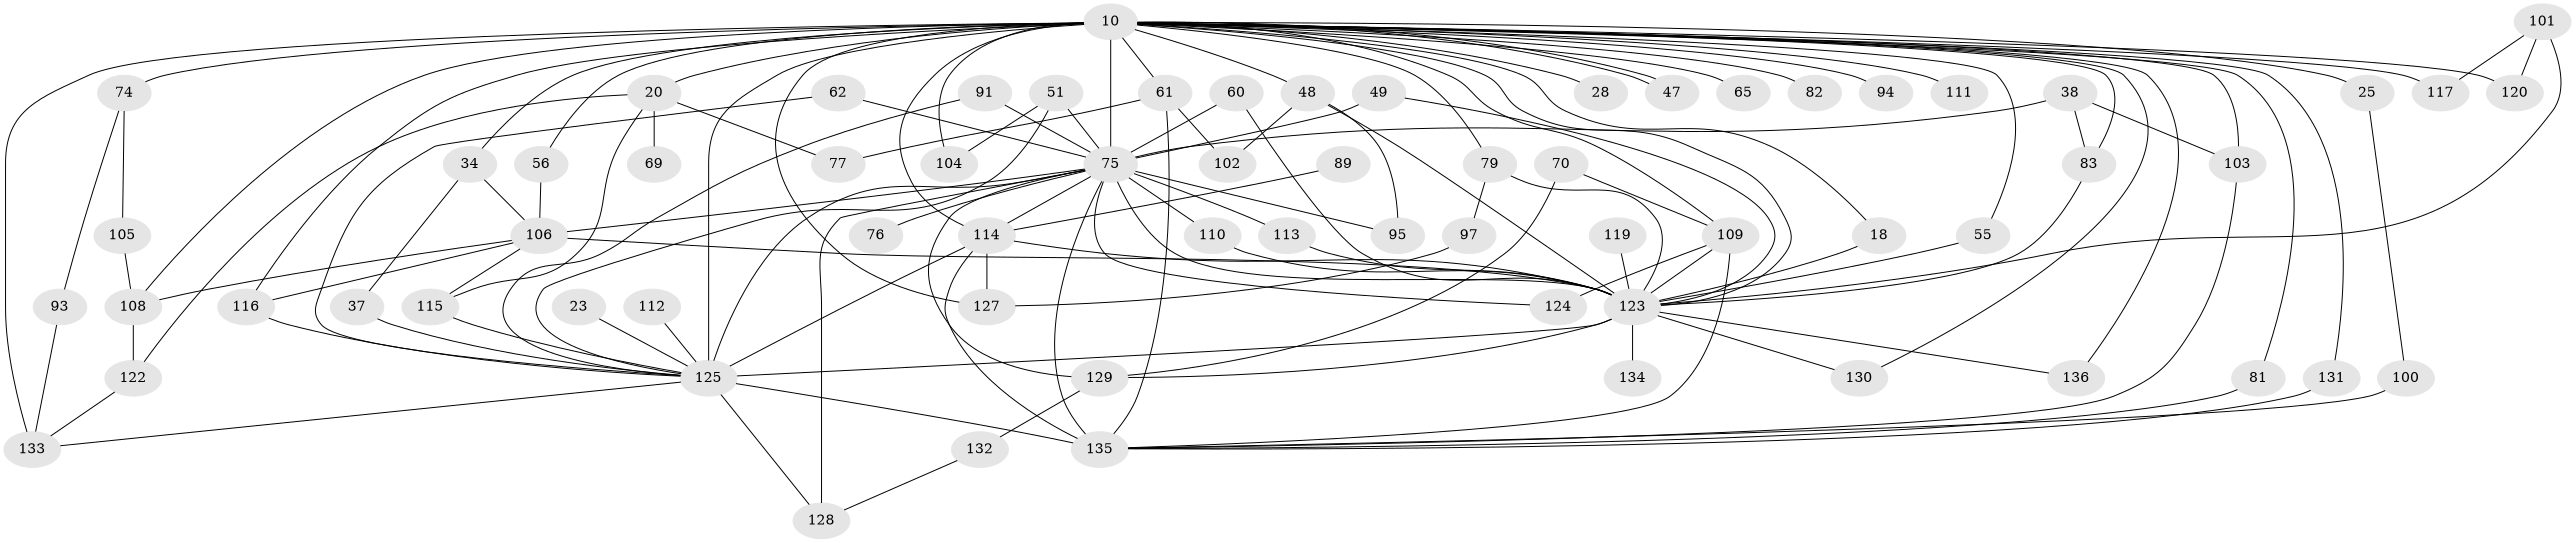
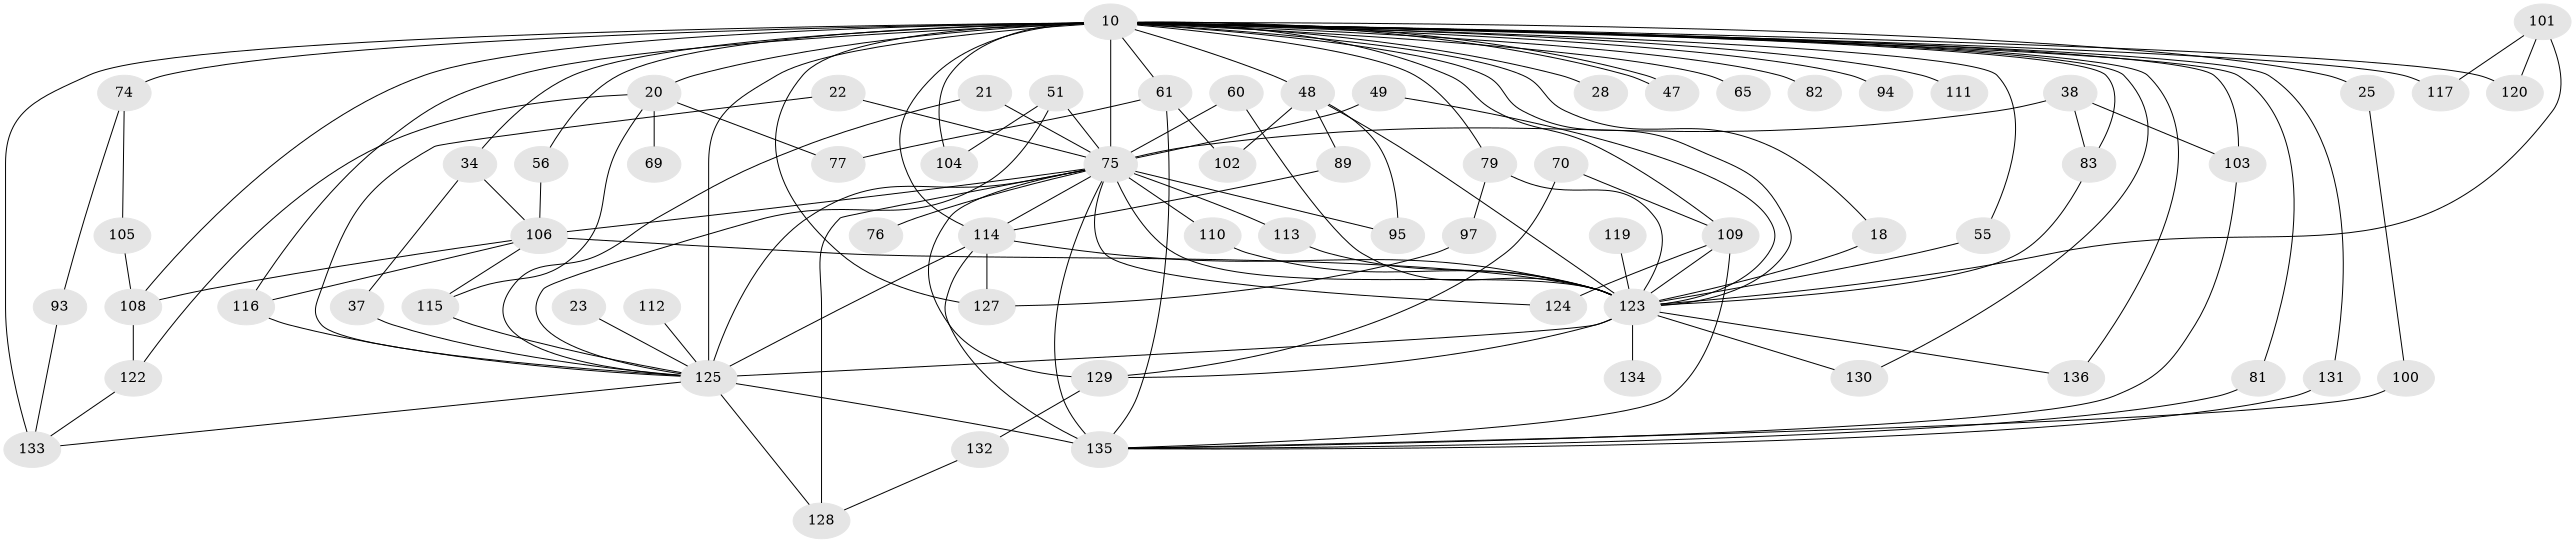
node "62": label "62" -> "22"
node "91": label "91" -> "21"
edge "48" -- "89": added
